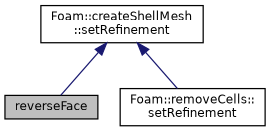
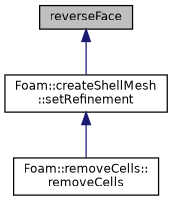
edge "reverseFace" -> "Foam::createShellMesh ::setRefinement": reversed
node "Foam::removeCells:: setRefinement": label "Foam::removeCells:: setRefinement" -> "Foam::removeCells:: removeCells"
